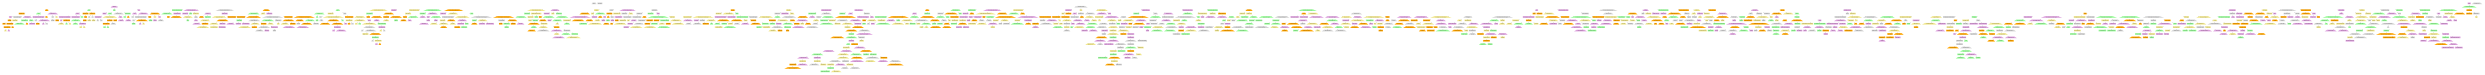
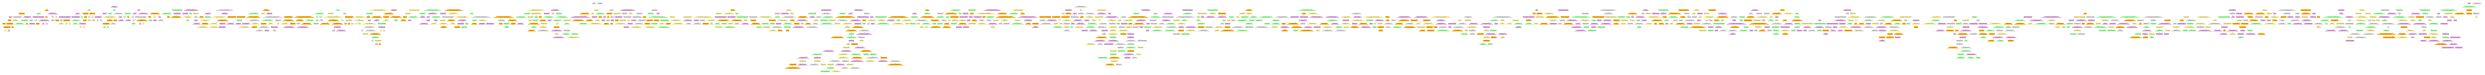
node "UnaryOperation": fillcolor plum -> orange
